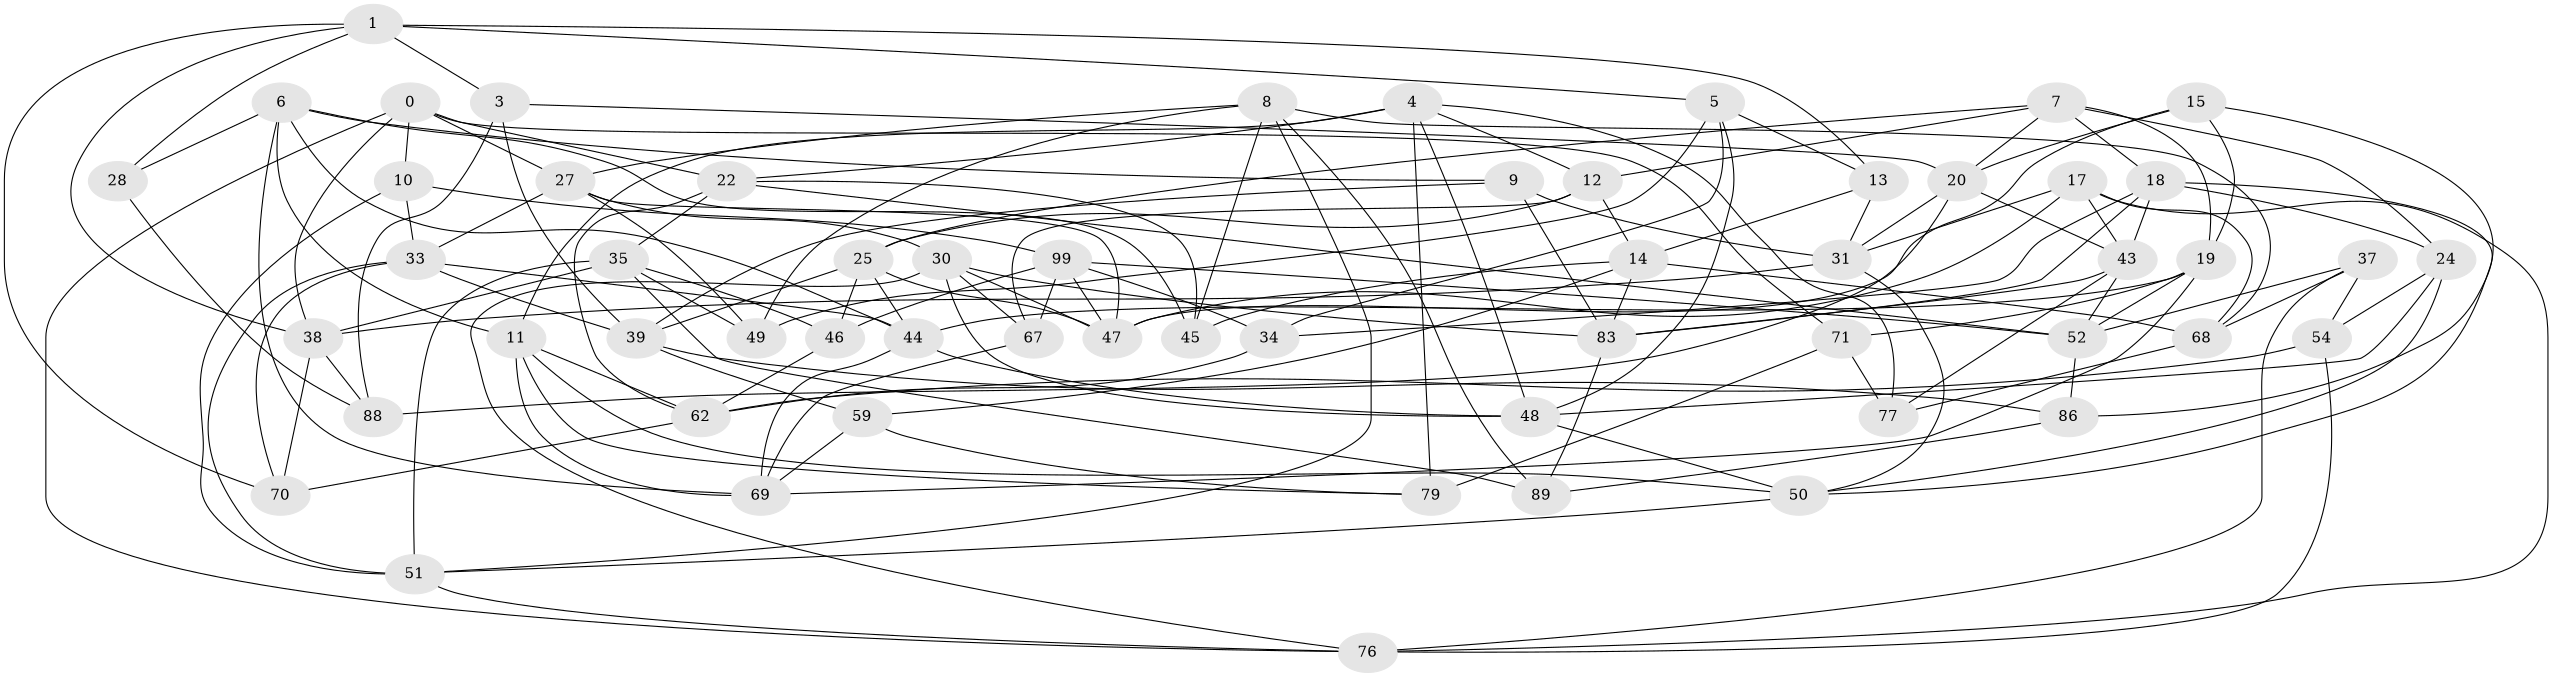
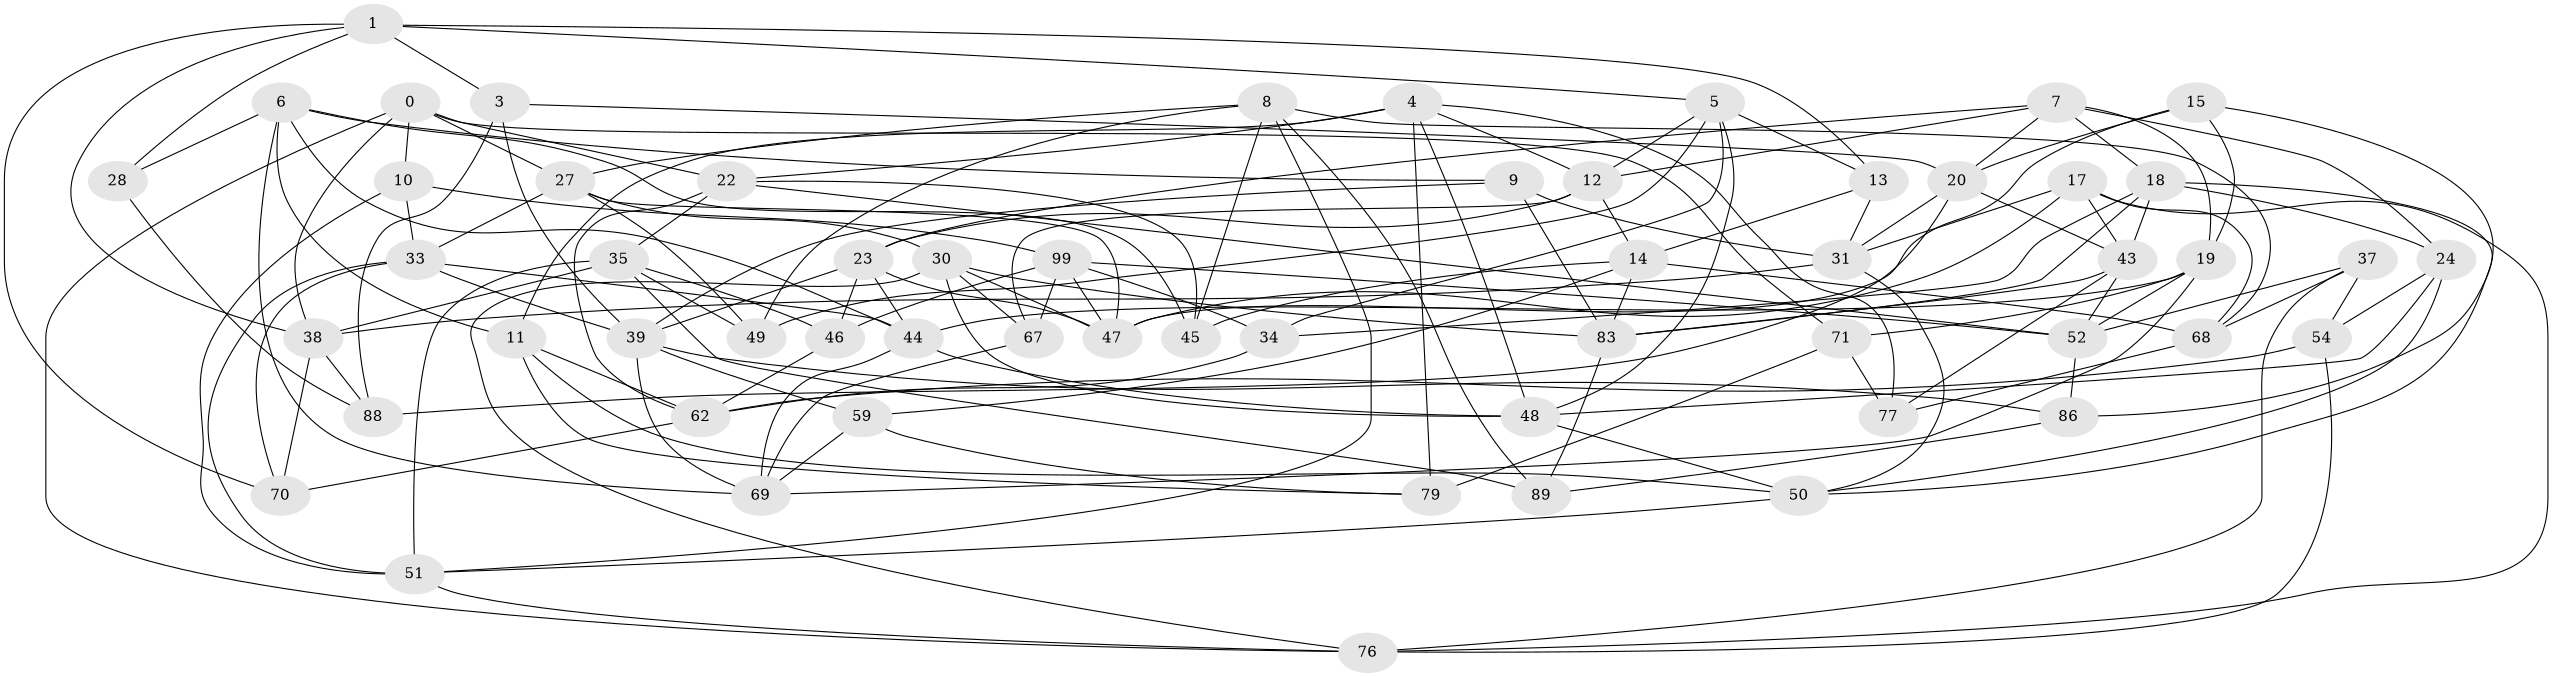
edge "5" -- "12": added
node "25": label "25" -> "23"
edge "11" -- "69": now "39" -- "69"
